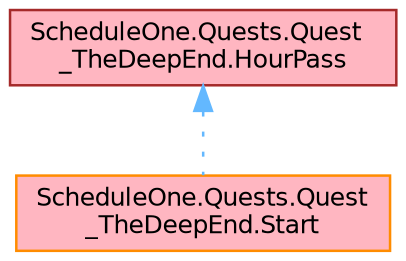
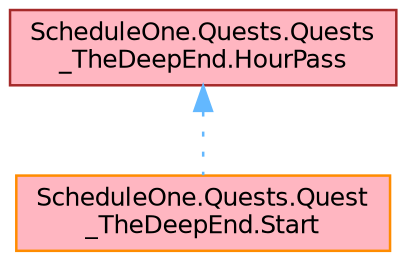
node "ScheduleOne.Quests.Quest _TheDeepEnd.HourPass": label "ScheduleOne.Quests.Quest _TheDeepEnd.HourPass" -> "ScheduleOne.Quests.Quests _TheDeepEnd.HourPass"
